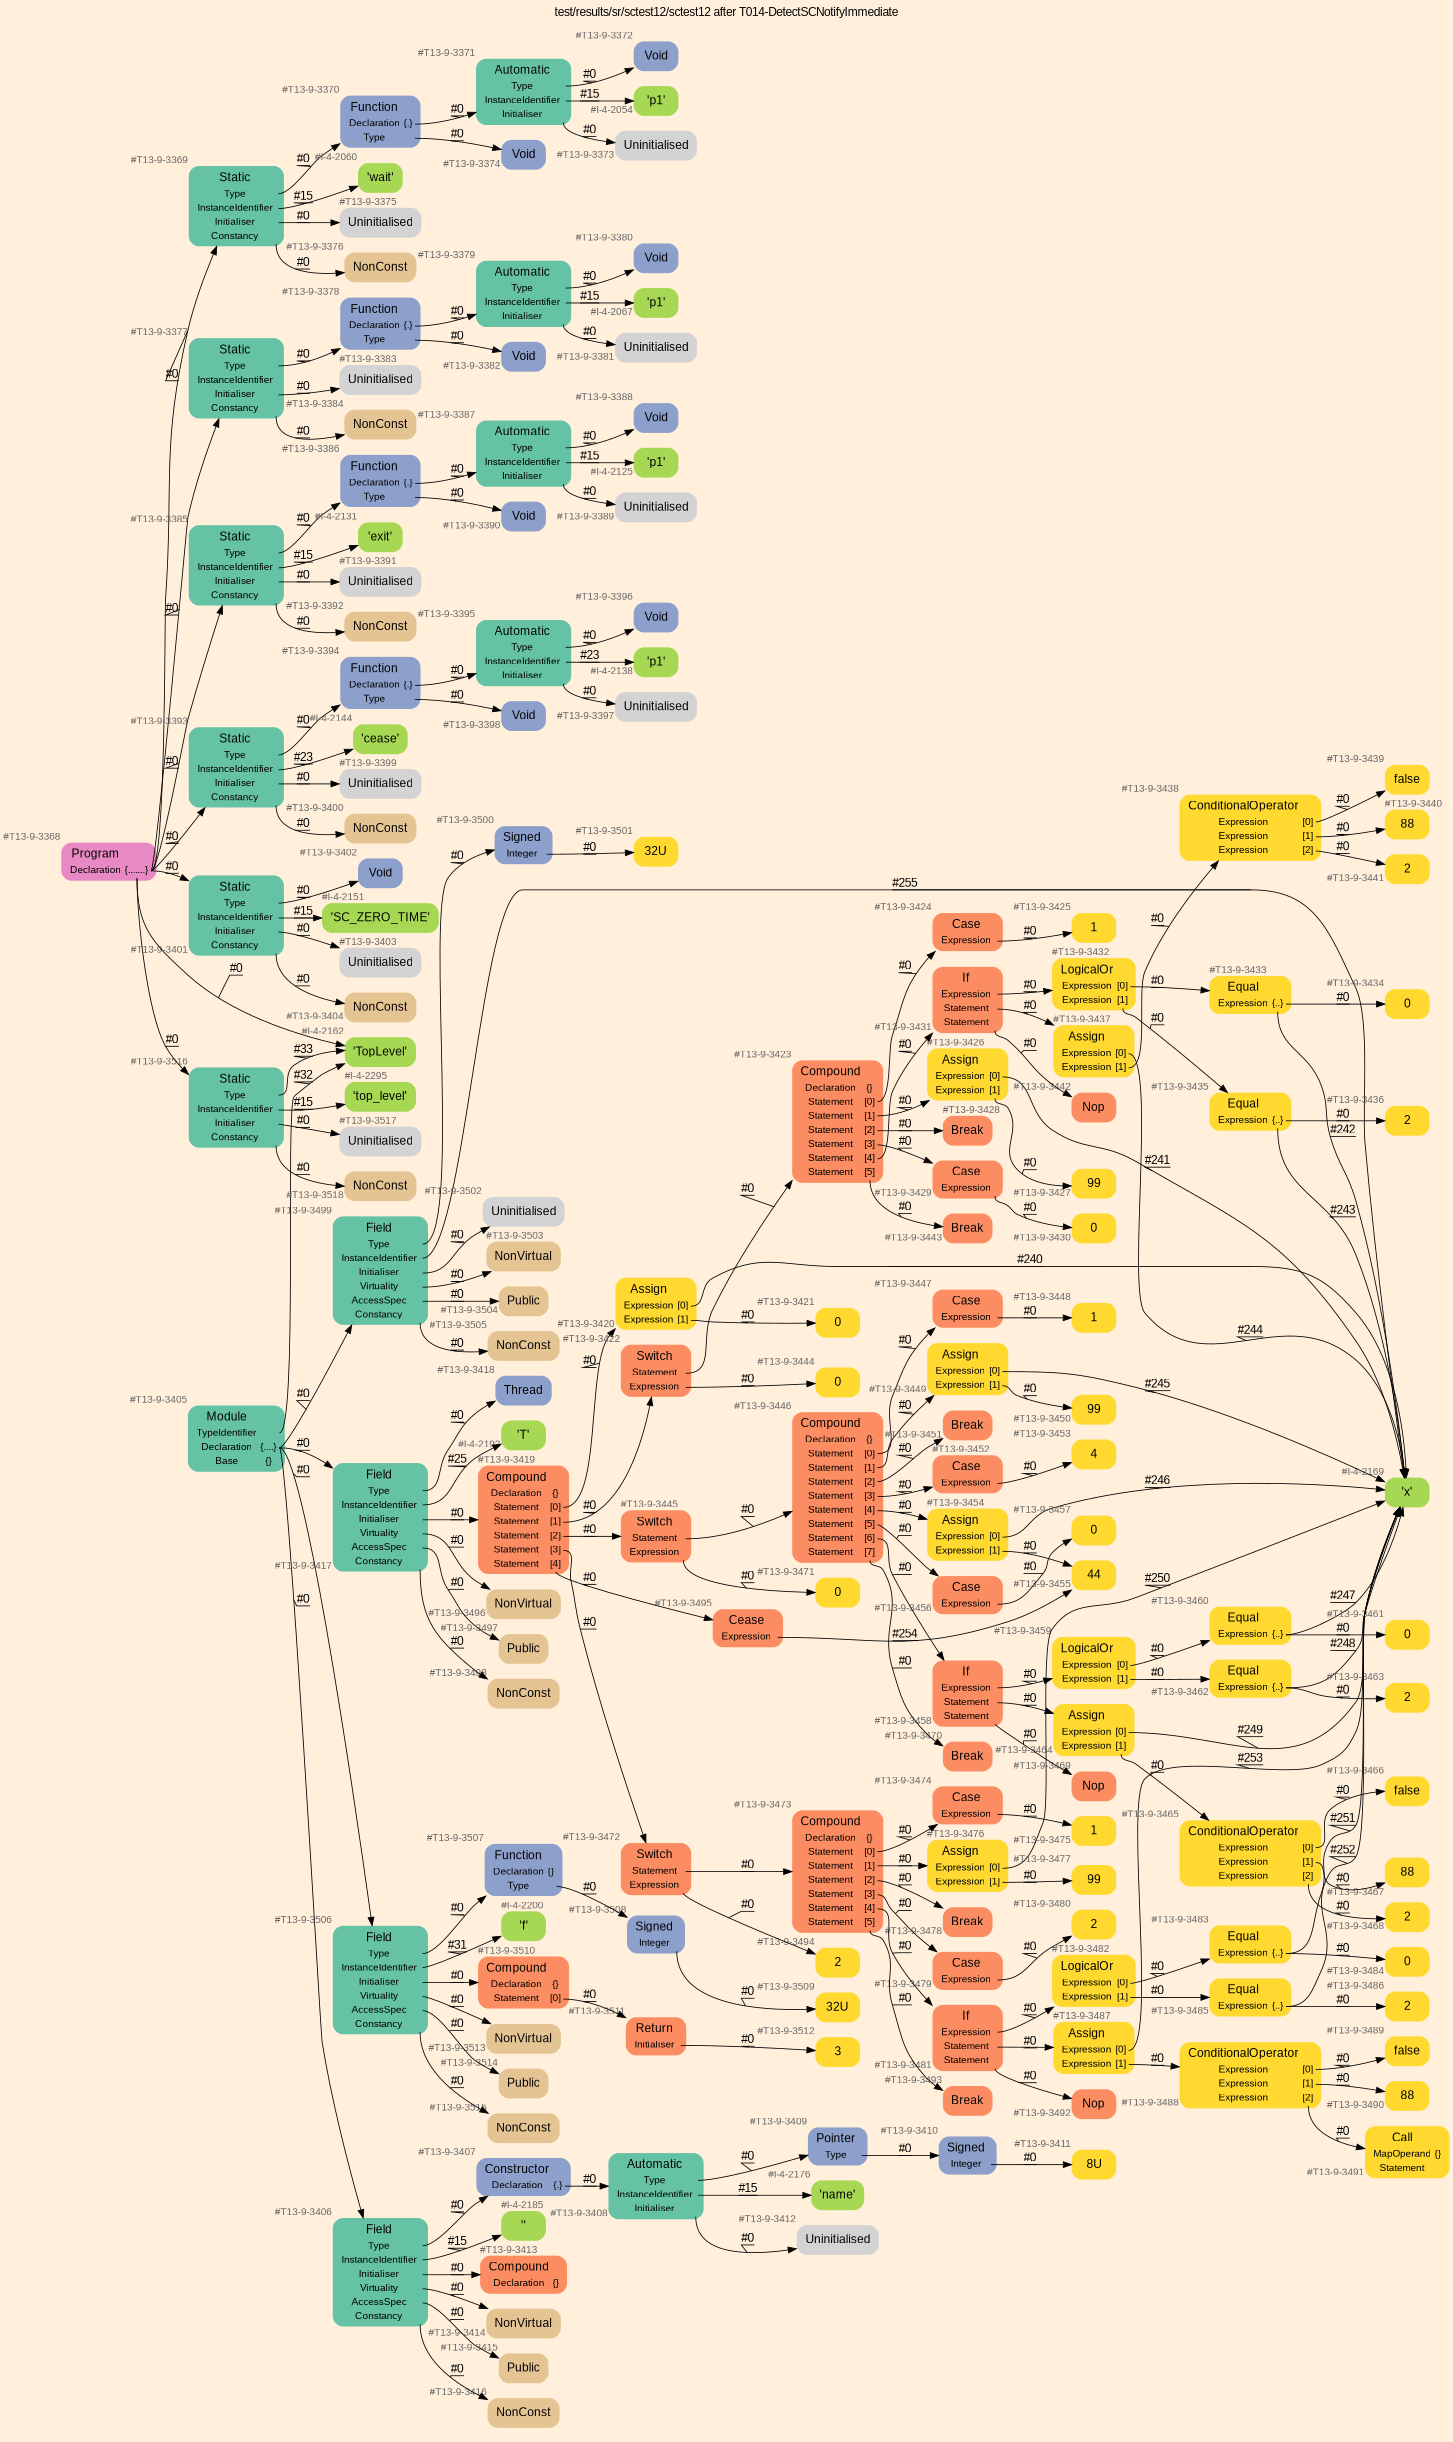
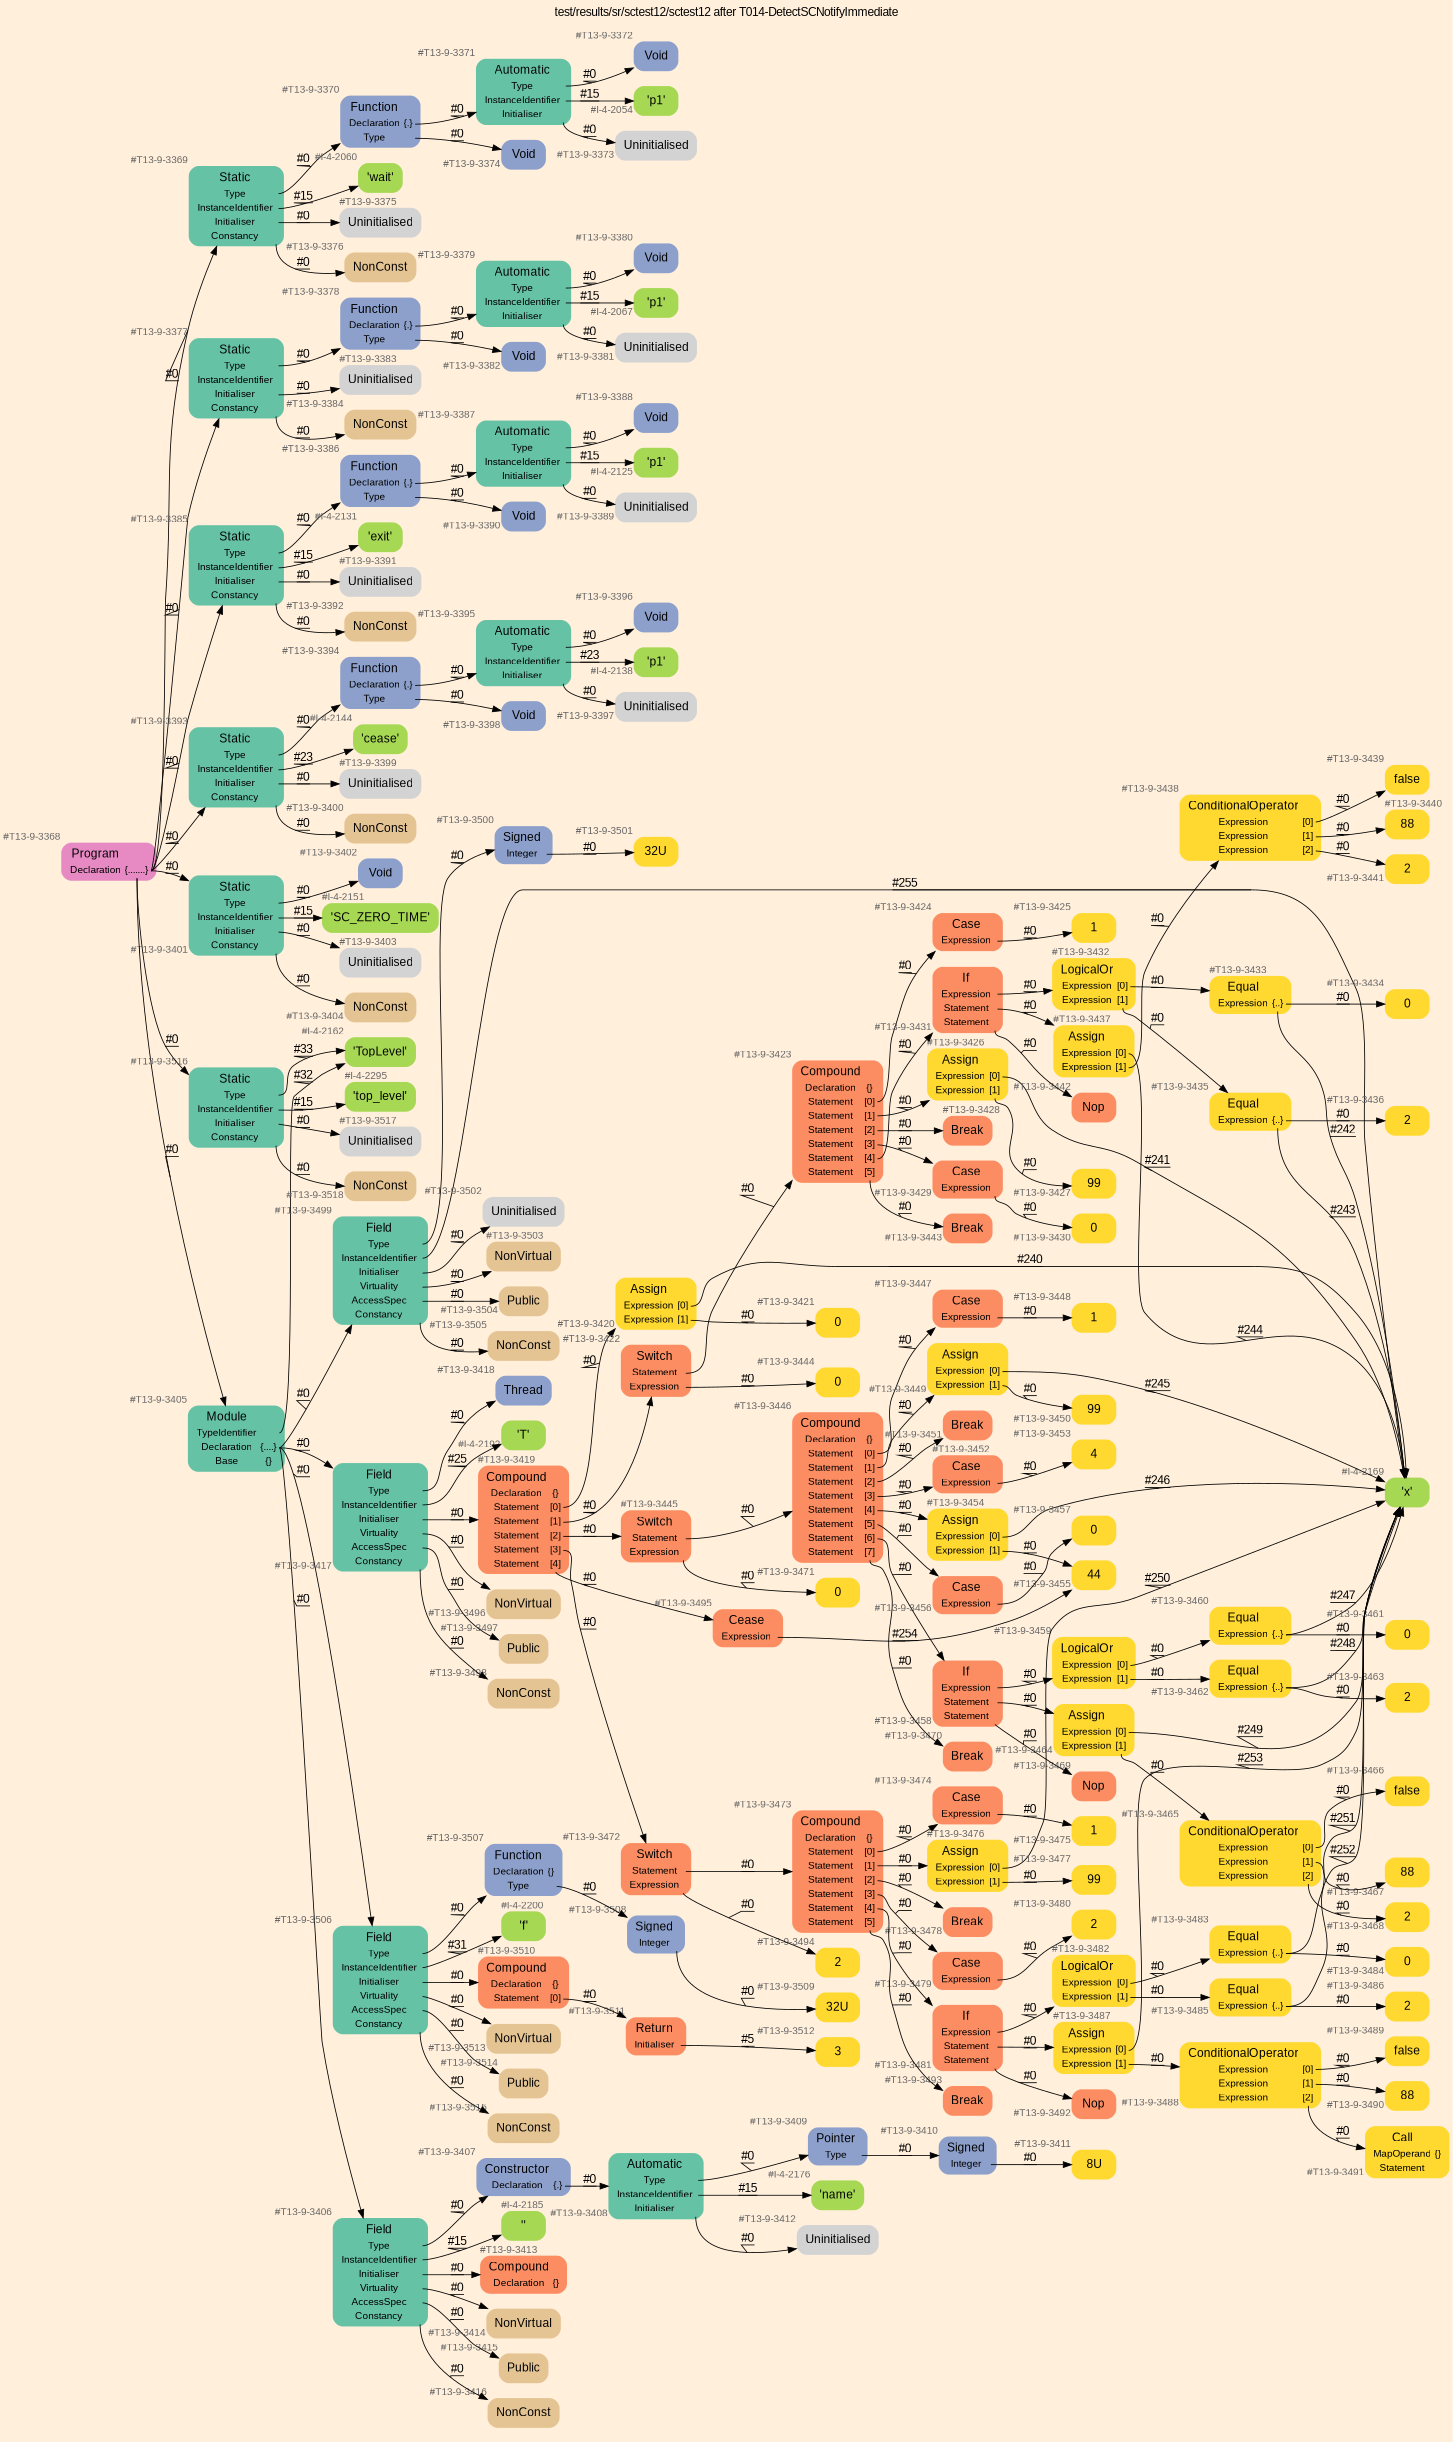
edge "Program" -> "'TopLevel'": now "Program" -> "Module"
edge "Return" -> "3": label "#0" -> "#5"
